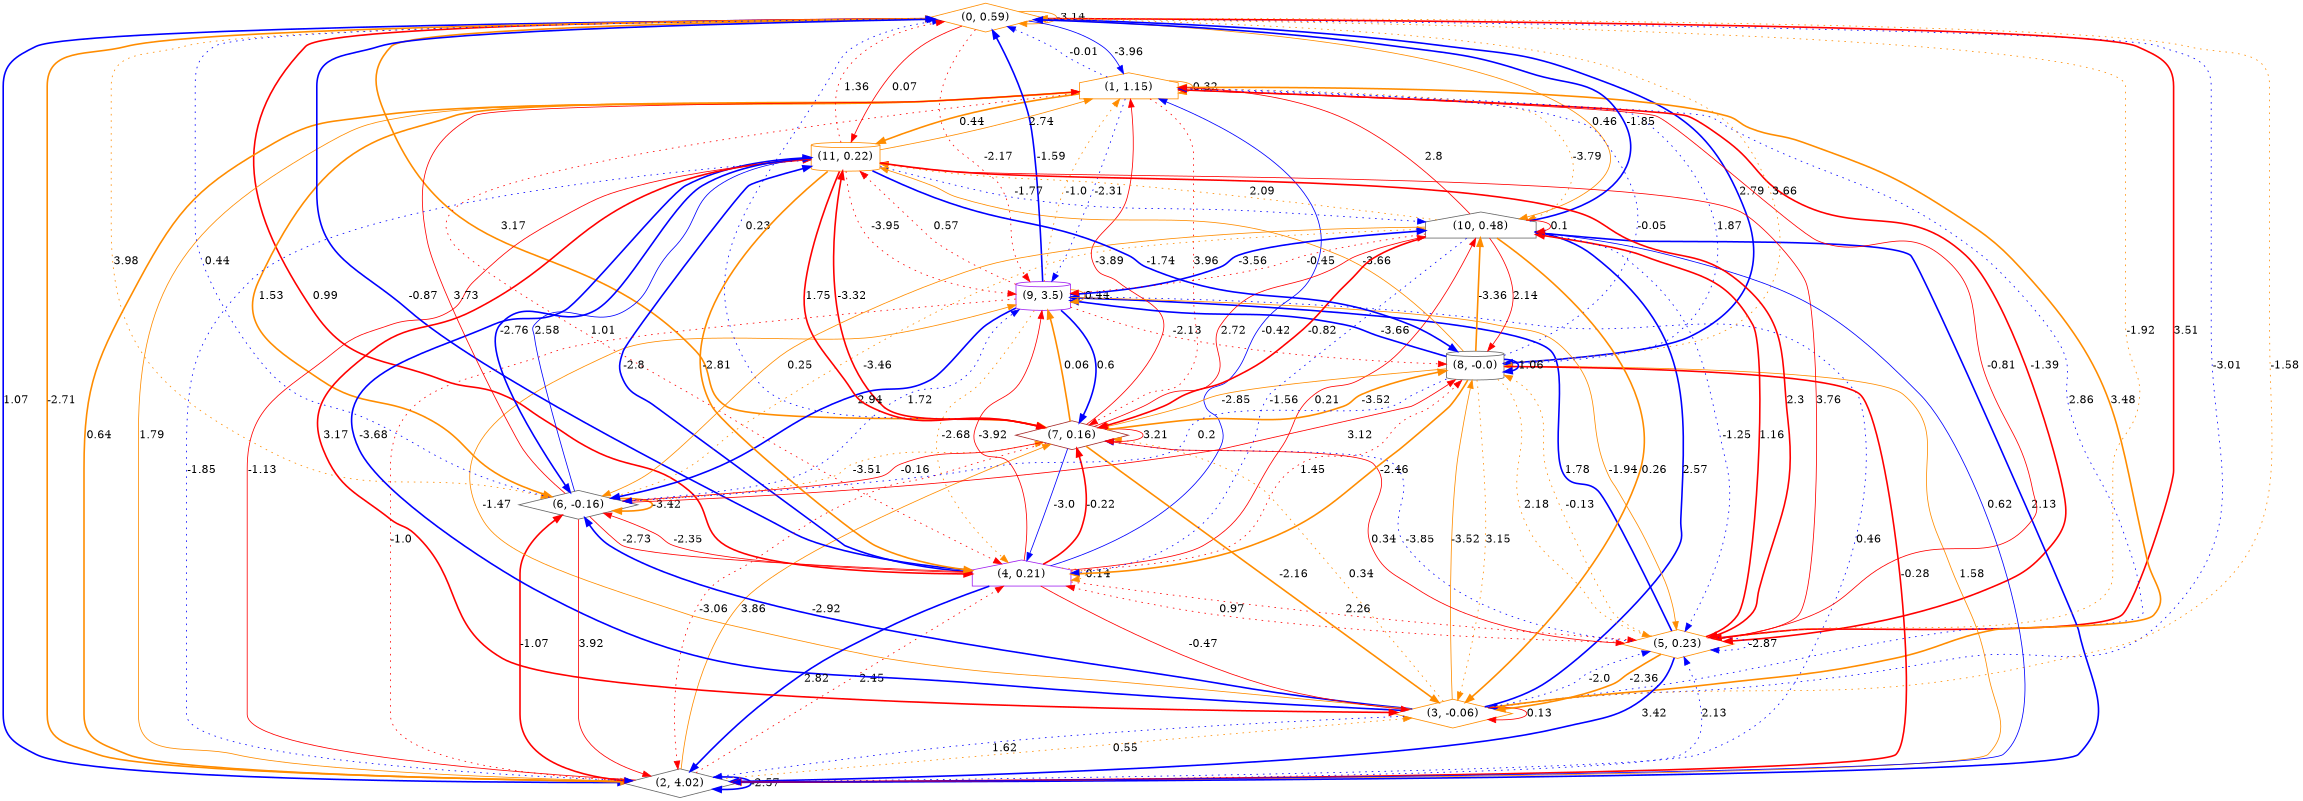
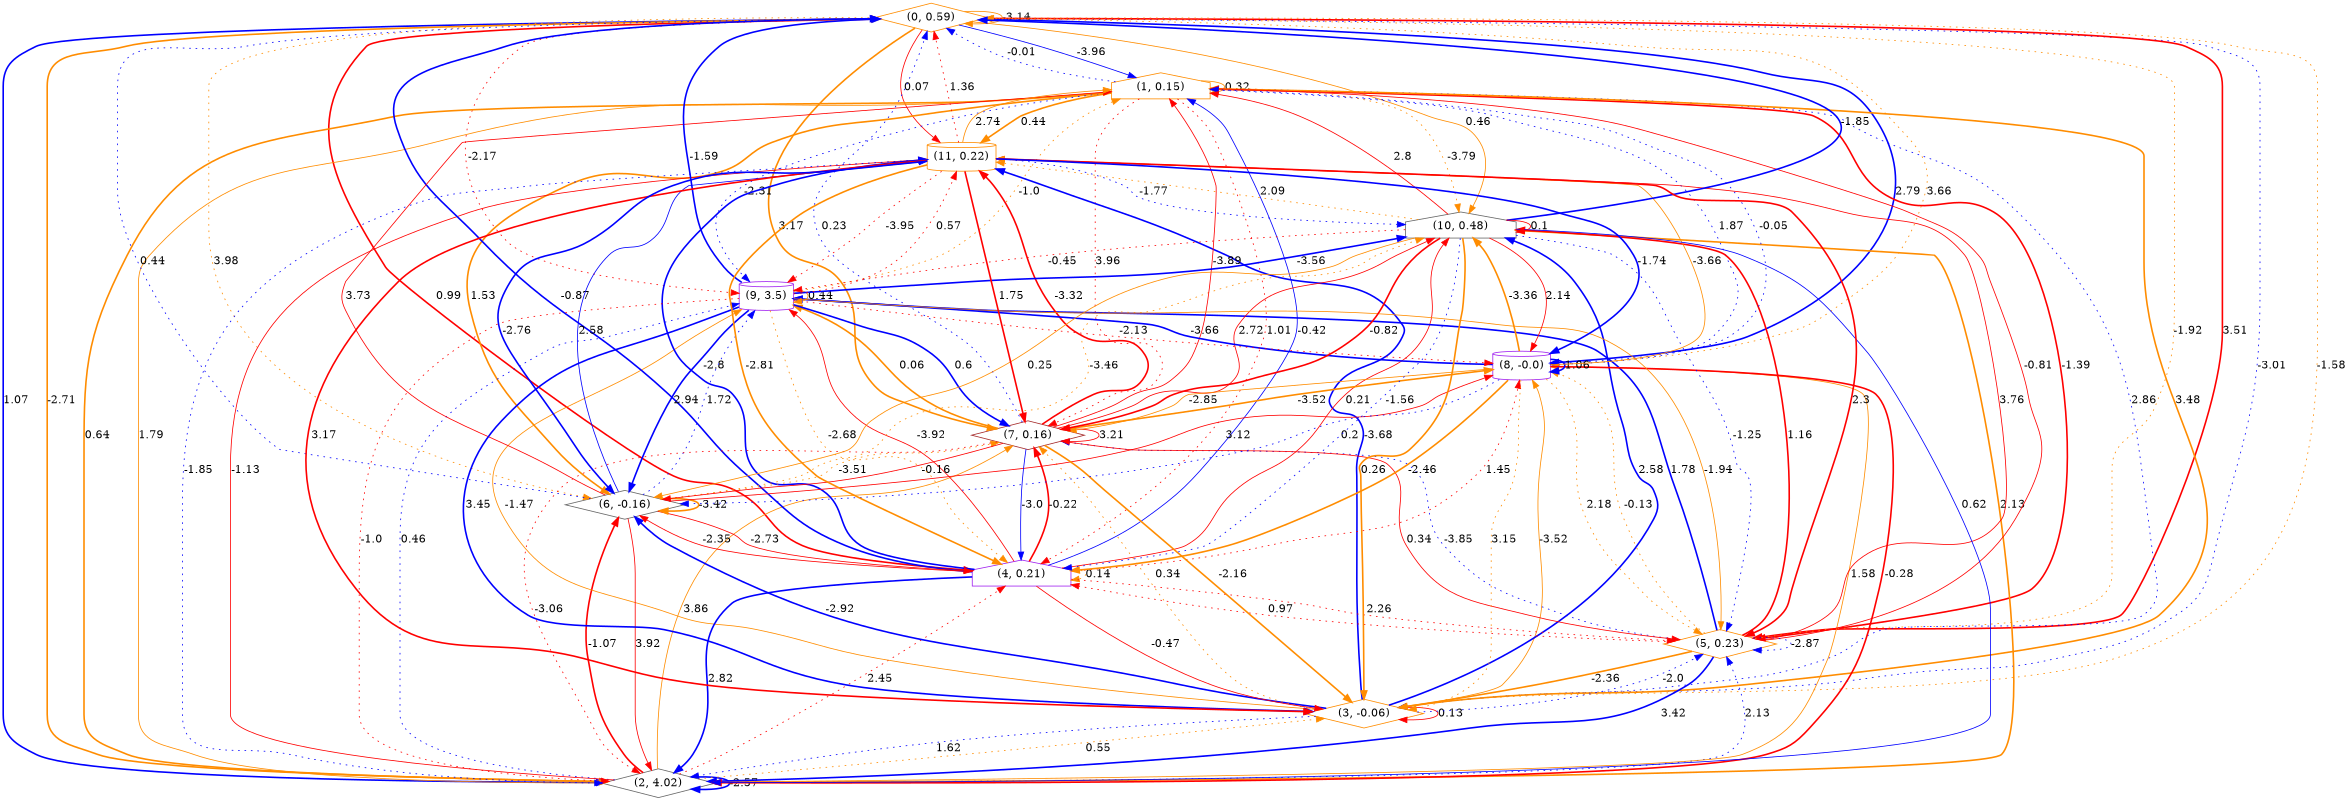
node "(1, 1.15)": label "(1, 1.15)" -> "(1, 0.15)"
node "(8, -0.0)": color gray40 -> purple
edge "(3, -0.06)" -> "(10, 0.48)": label "2.57" -> "2.58"
edge "(9, 3.5)" -> "(3, -0.06)": added, label "3.45"
edge "(2, 4.02)" -> "(10, 0.48)": color blue -> darkorange
